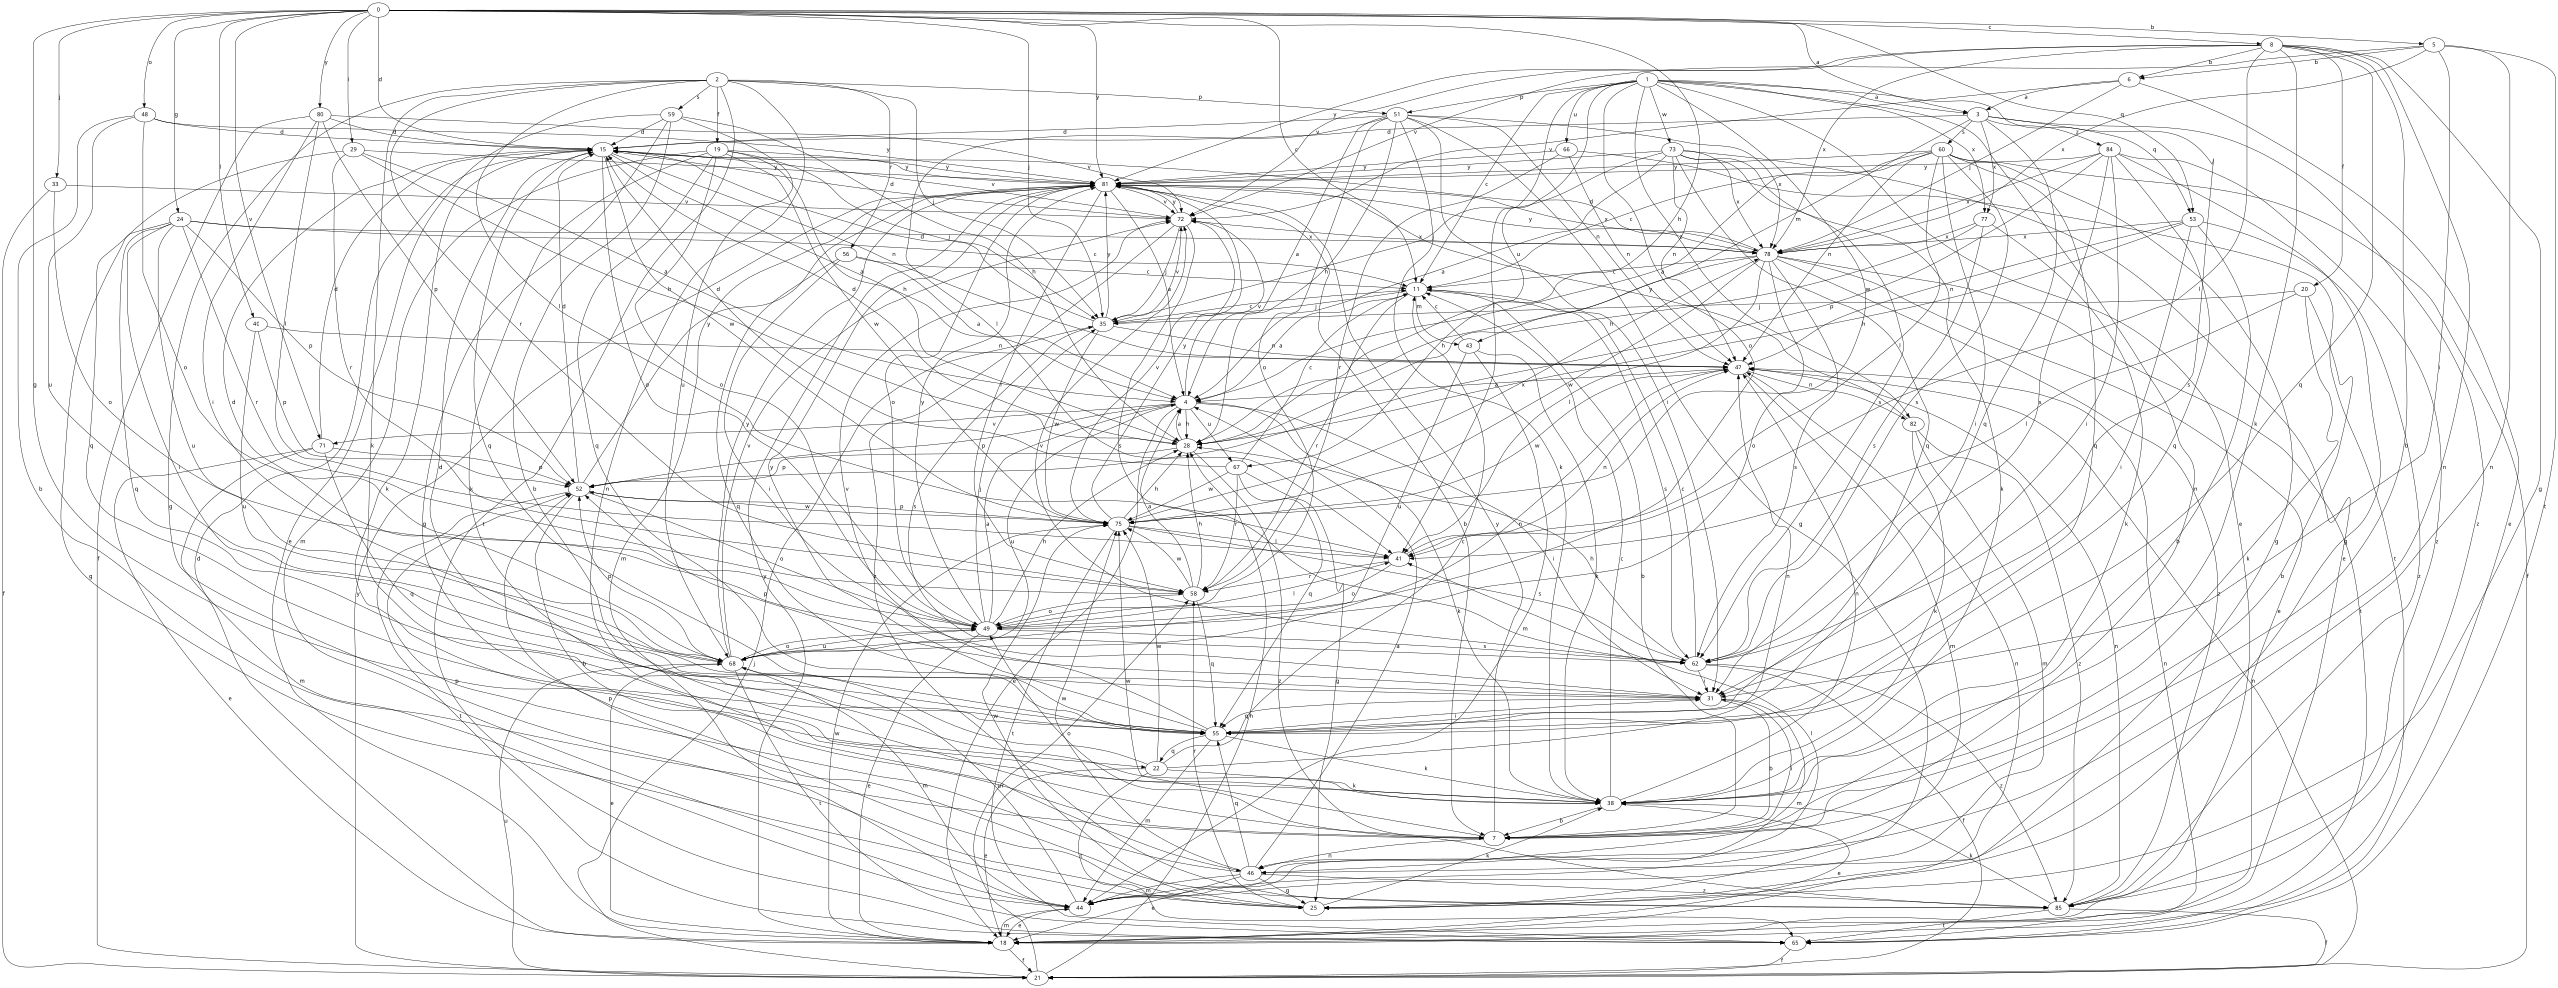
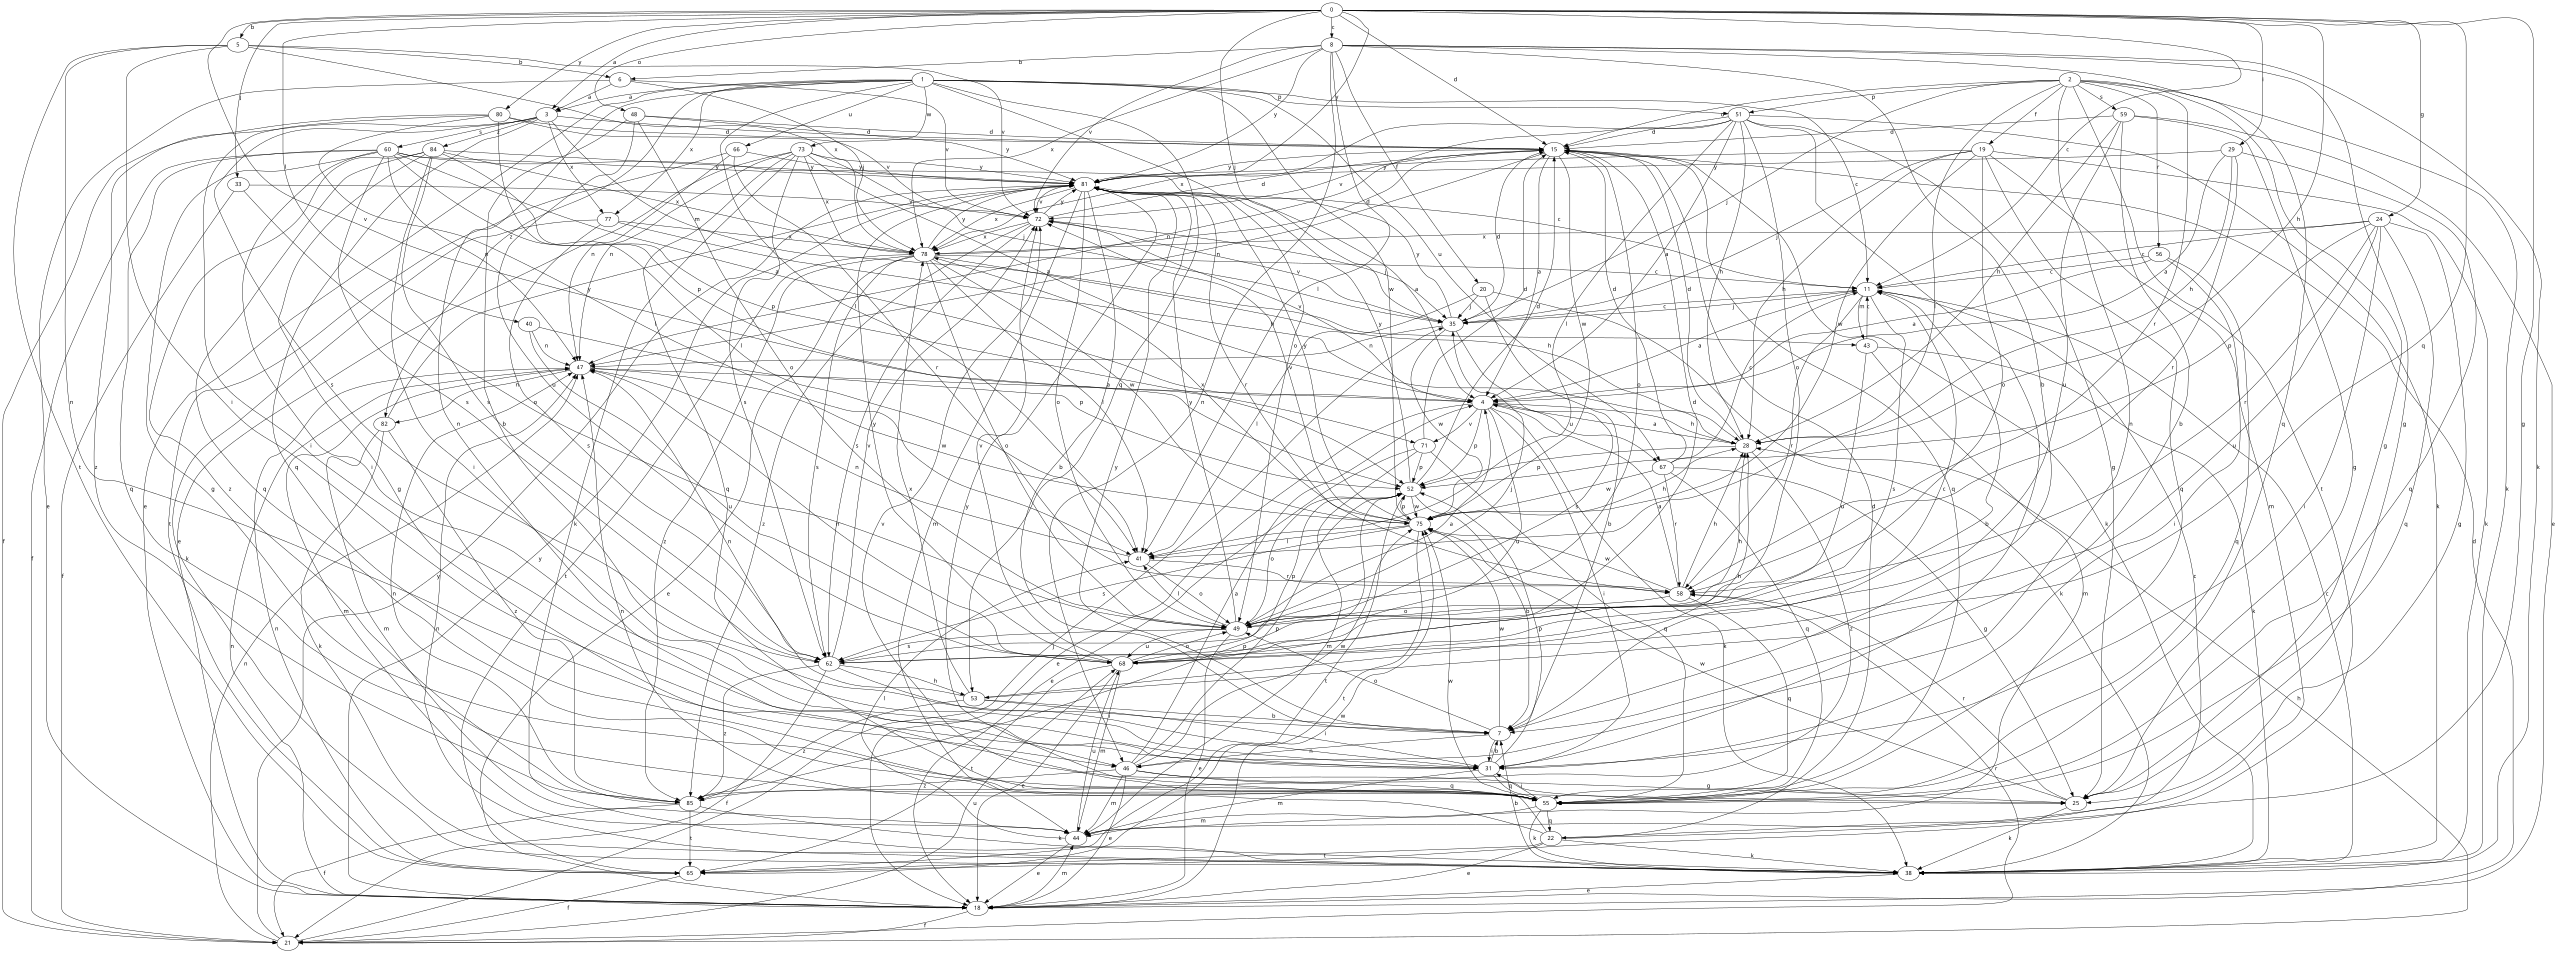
edge "2" -> "15": added, label "d"
edge "62" -> "28": now "62" -> "53"
